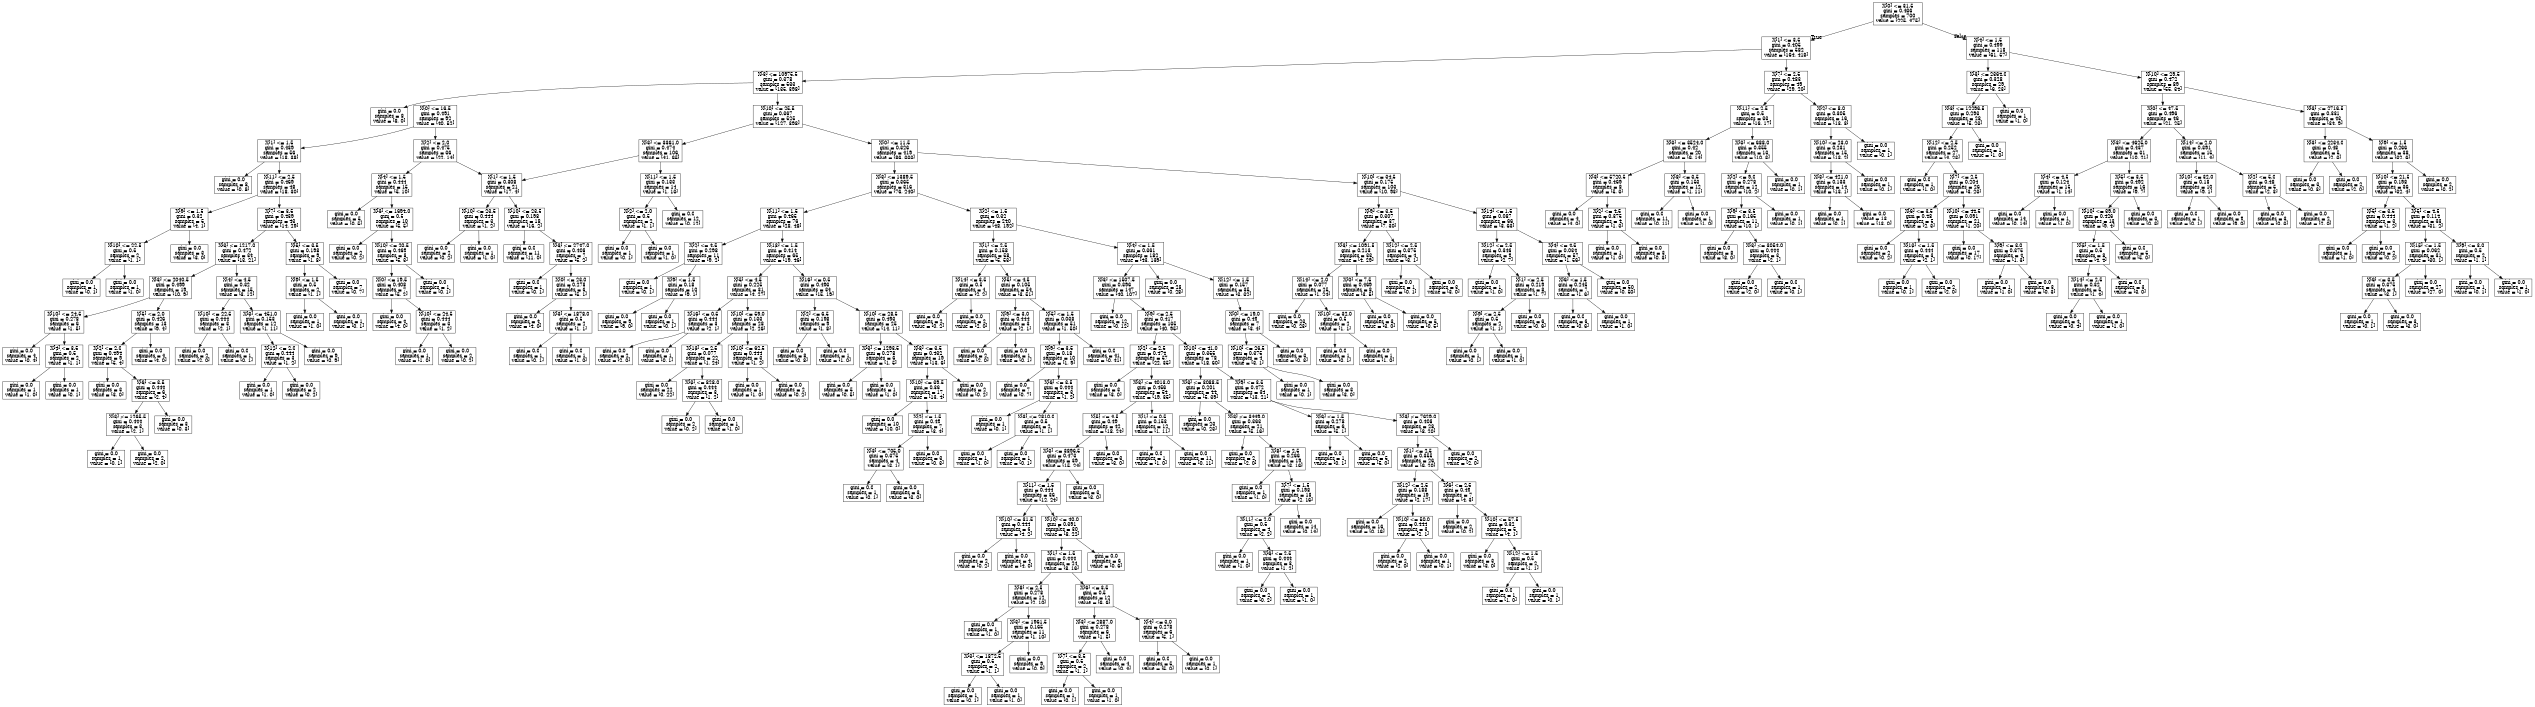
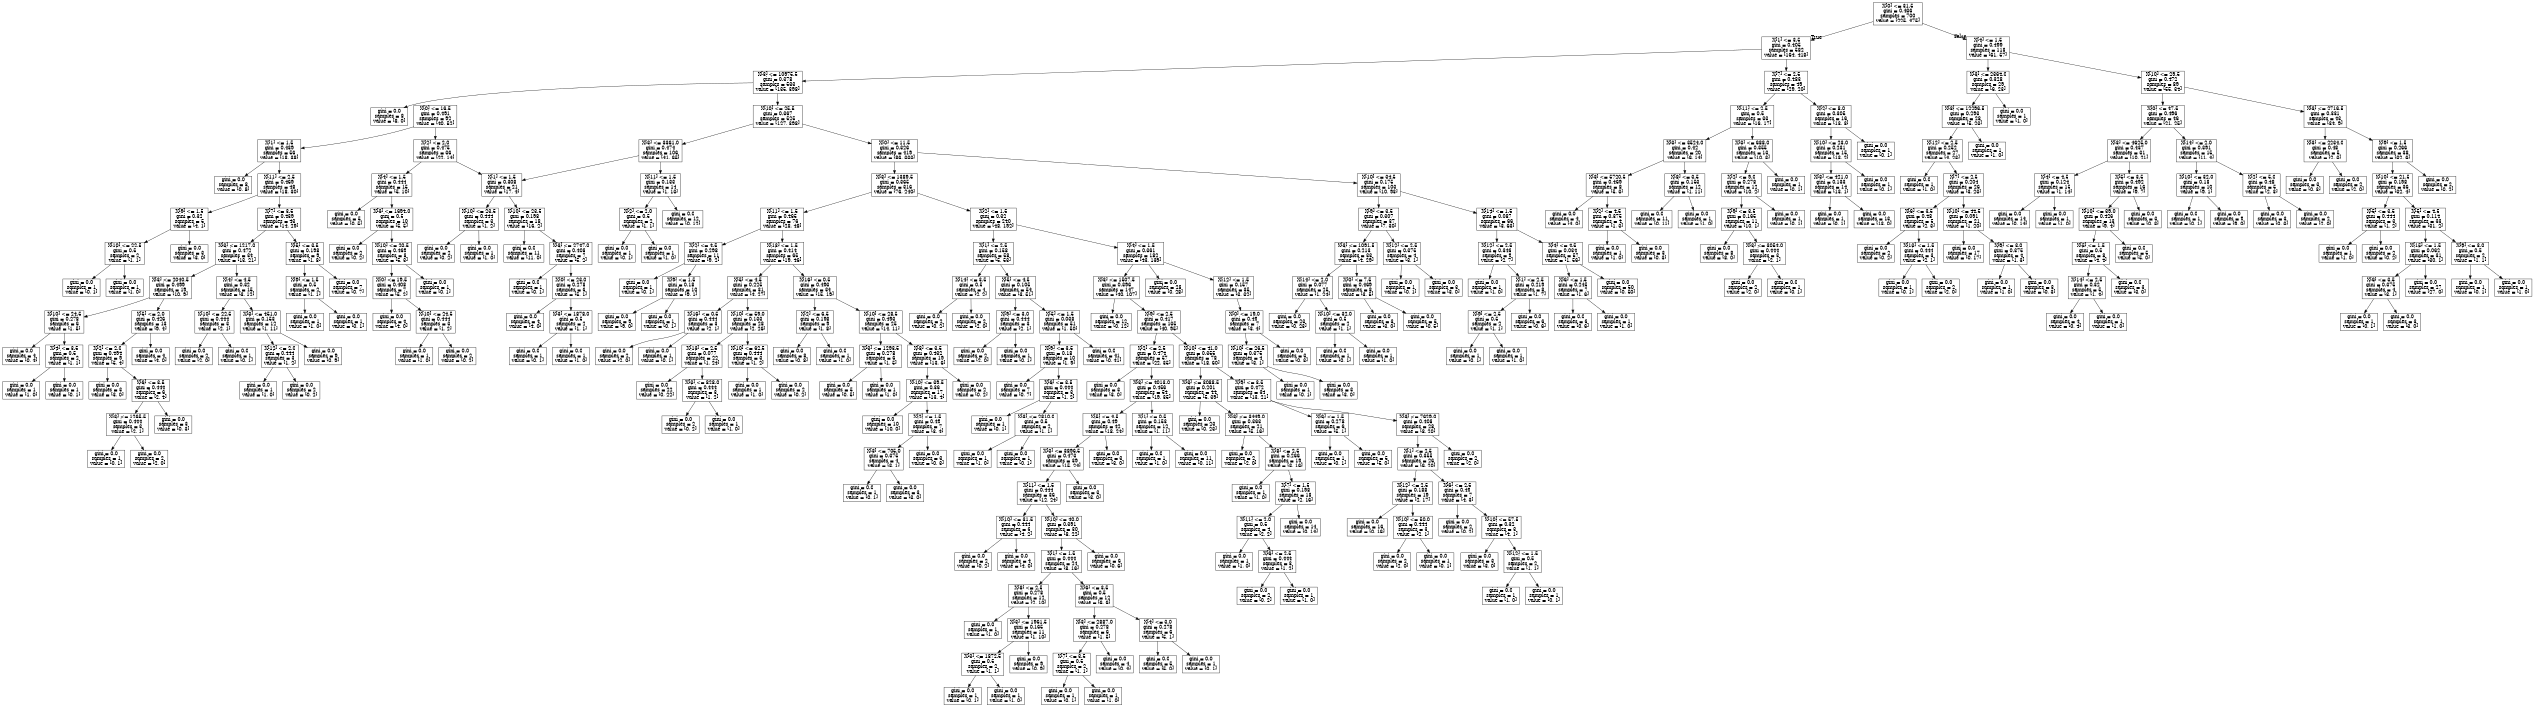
node "gini = 0.0 value = 13 value = [13, 0]": label "gini = 0.0 value = 13 value = [13, 0]" -> "gini = 0.0 samples = 13 value = [13, 0]"
node "X[10] <= 57.5 gini = 0.32 samples = 5 value = [4, 1]": label "X[10] <= 57.5 gini = 0.32 samples = 5 value = [4, 1]" -> "X[10] <= 57.5 gini = 0.32 samples = 3 value = [4, 1]"
